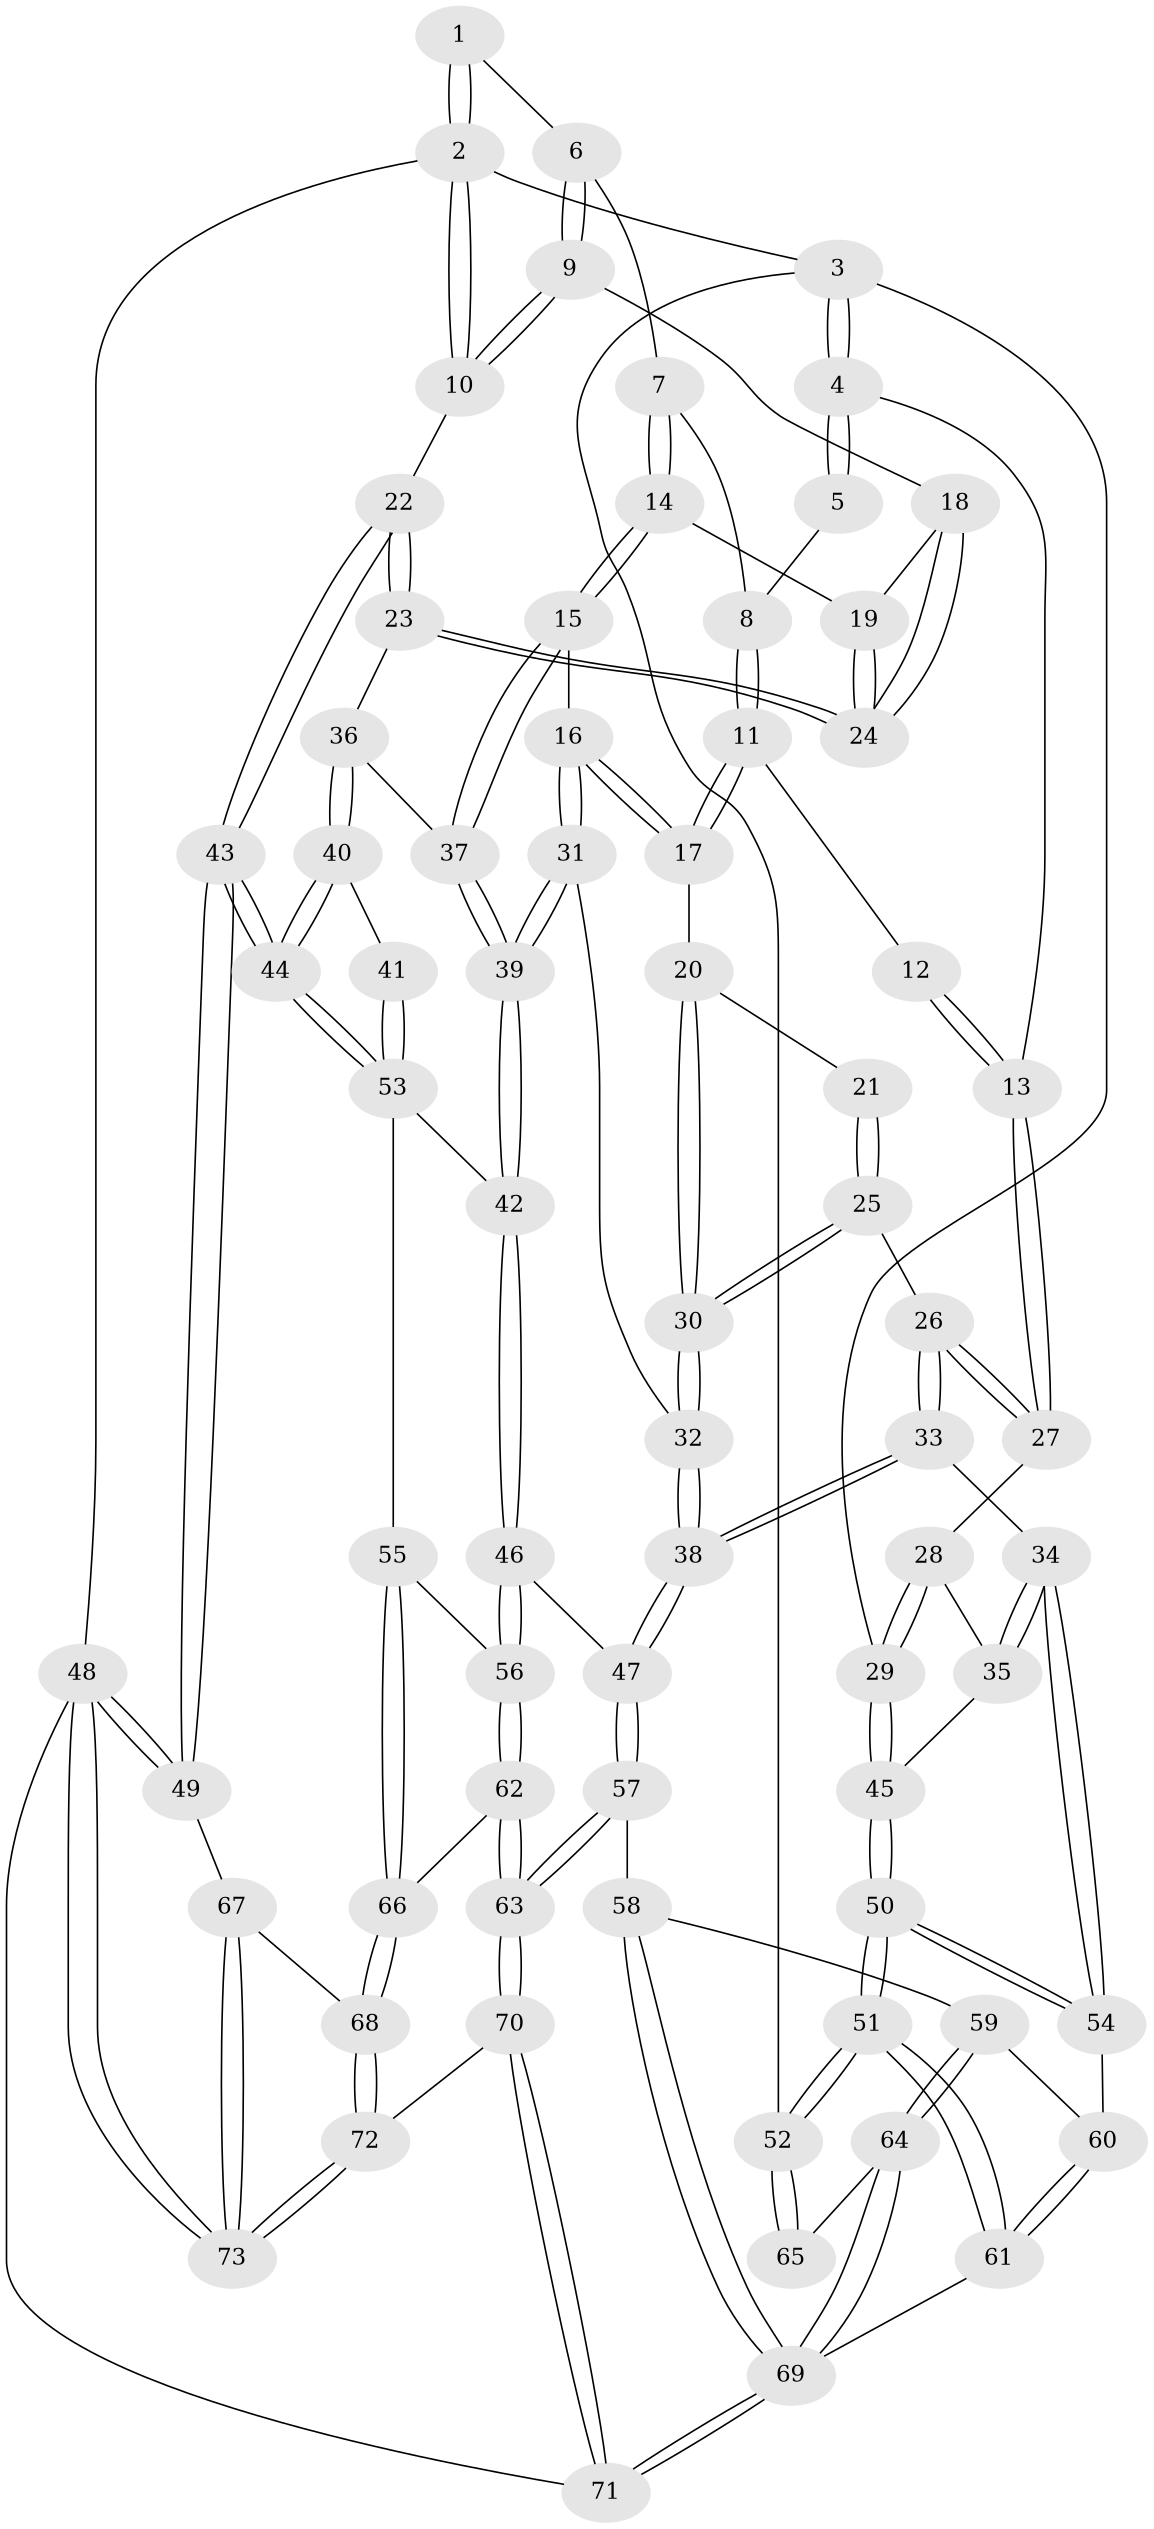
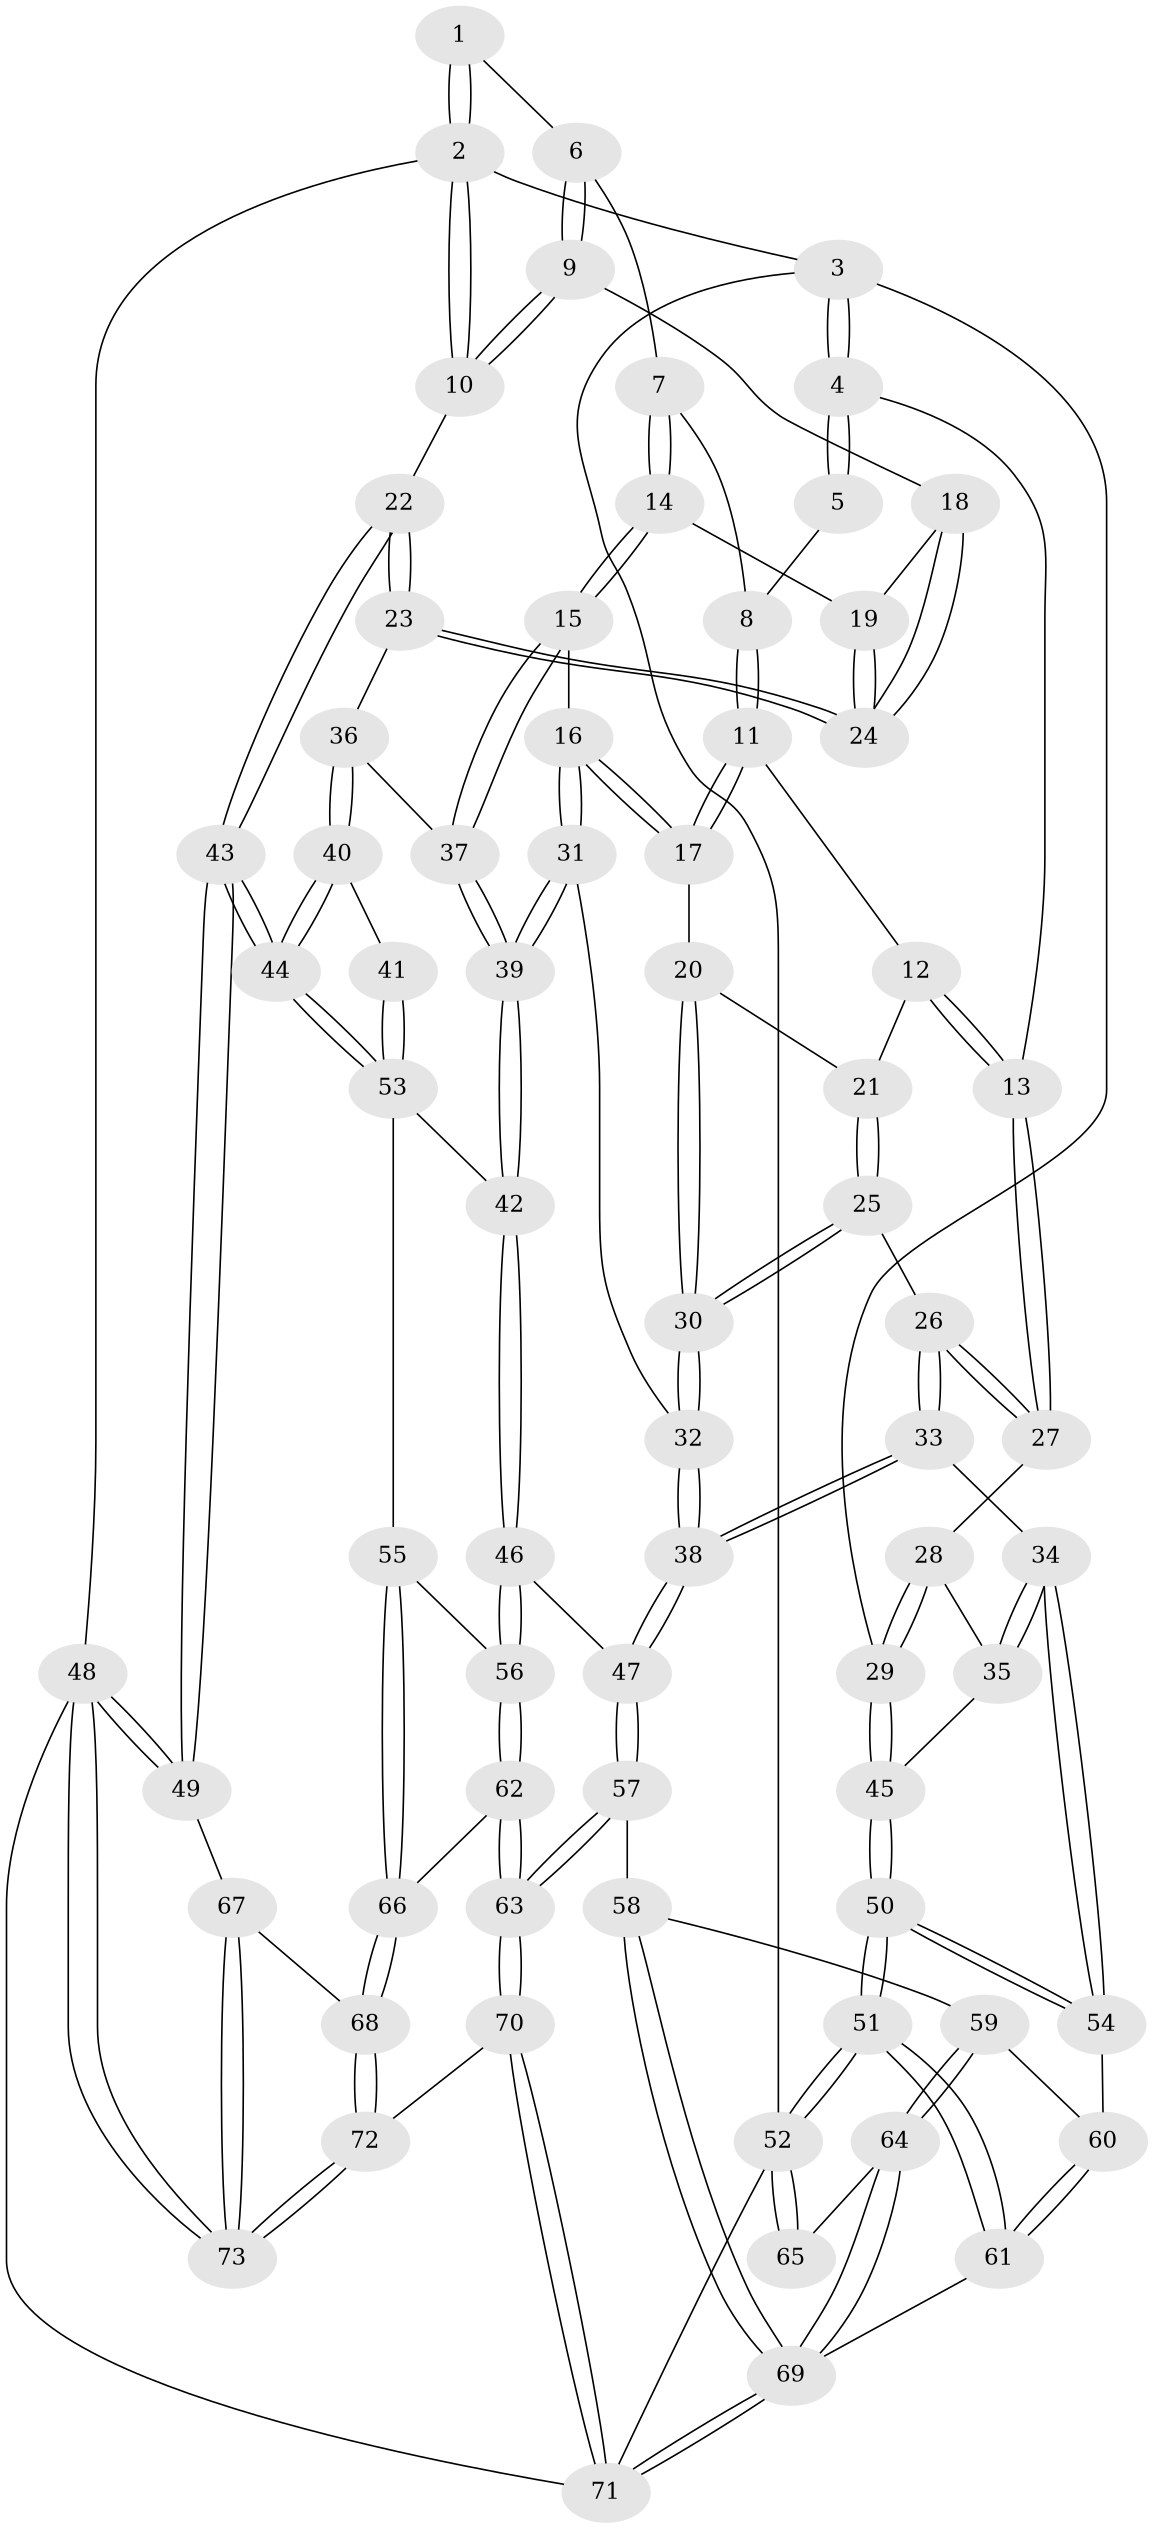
edge "12" -- "21": added
edge "52" -- "71": added
